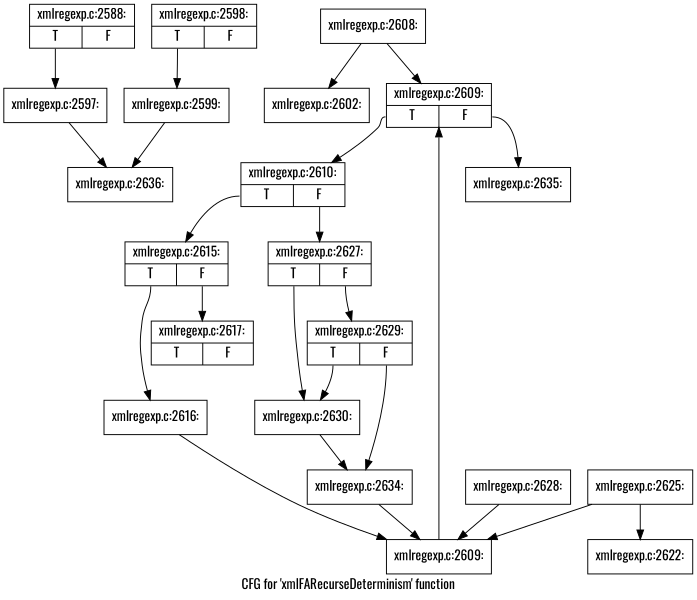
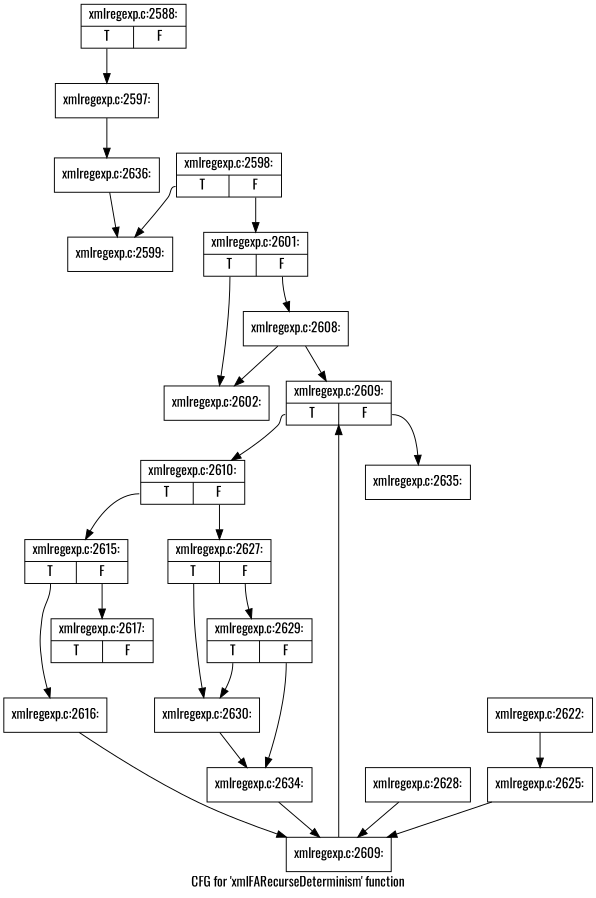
edge "xmlregexp.c:2599:" -> "xmlregexp.c:2636:": reversed
node "xmlregexp.c:2601:": added
edge "xmlregexp.c:2625:" -> "xmlregexp.c:2622:": reversed
